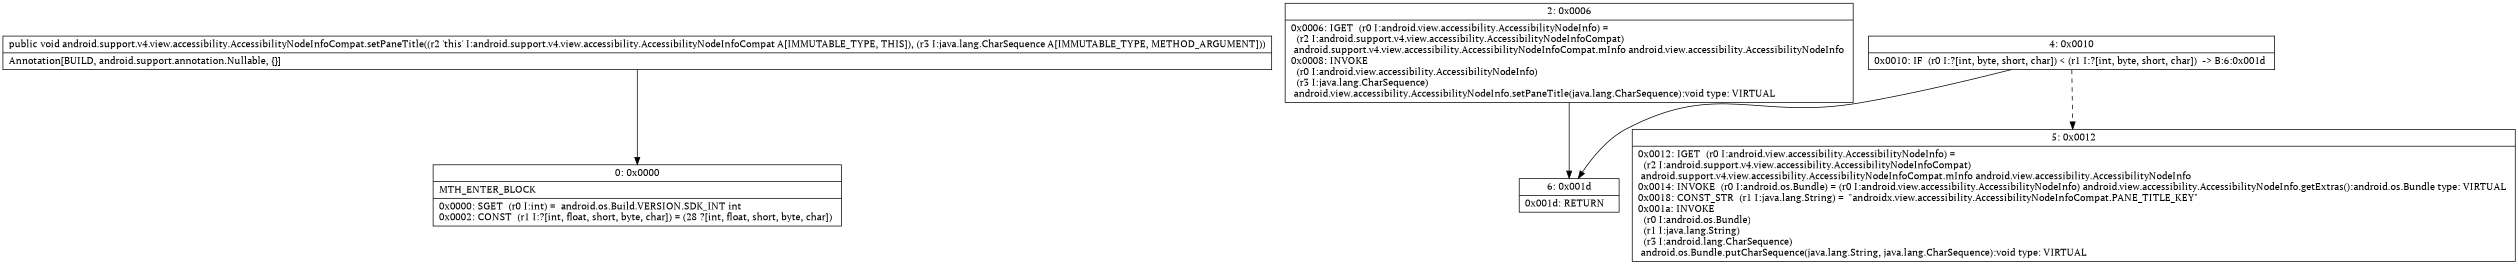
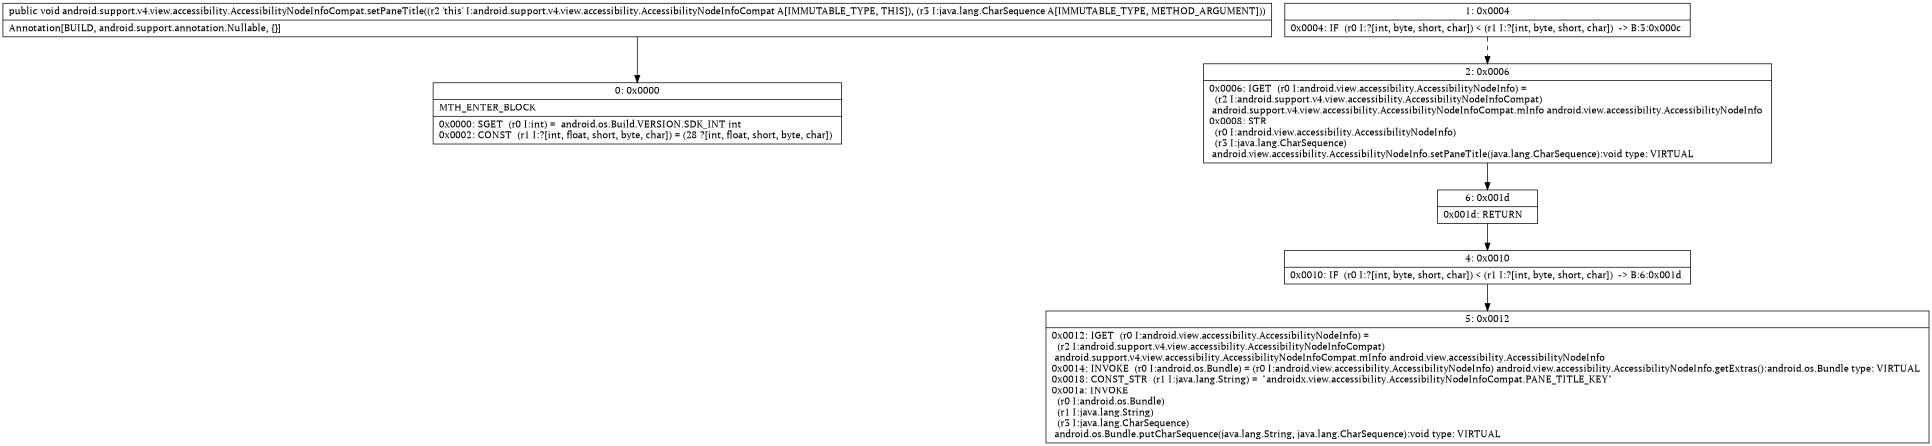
node "1: 0x0004": added
node "2: 0x0006": text "0x0008: INVOKE" -> "0x0008: STR"
edge "4: 0x0010" -> "5: 0x0012": style dashed -> solid
edge "4: 0x0010" -> "6: 0x001d": reversed
node "5: 0x0012": text "(r3 I:android.lang.CharSequence)" -> "(r3 I:java.lang.CharSequence)"
